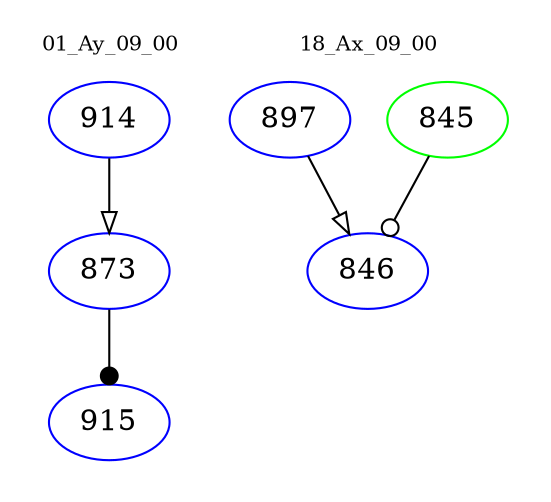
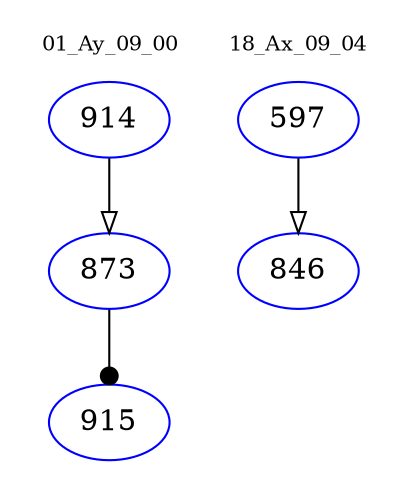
cluster "18_Ax_09_00": label "18_Ax_09_00" -> "18_Ax_09_04"
node "897": label "897" -> "597"
node "845": removed
